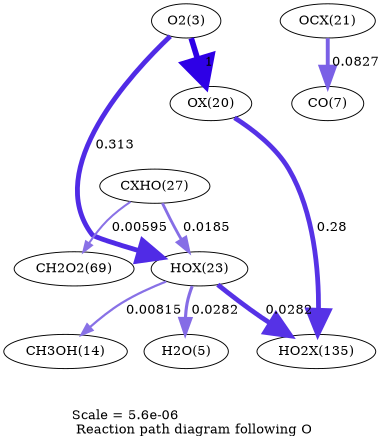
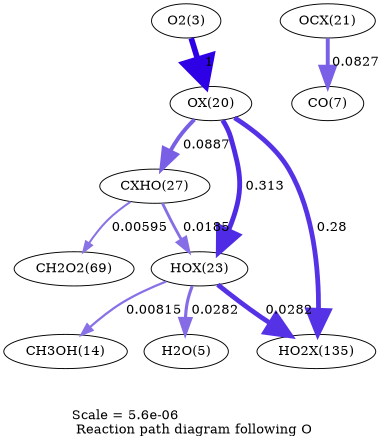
edge "OX(20)" -> "CXHO(27)": added, label "0.0887"
edge "O2(3)" -> "HOX(23)": now "OX(20)" -> "HOX(23)"
